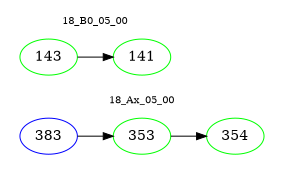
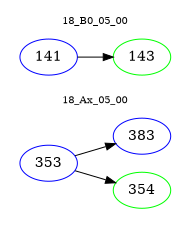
edge "143" -> "141": reversed
node "141": color green -> blue
edge "383" -> "353": reversed
node "353": color green -> blue
